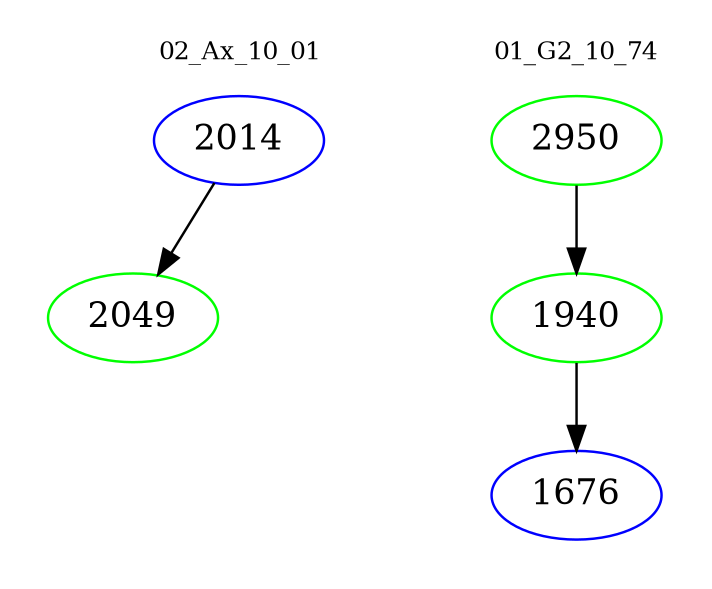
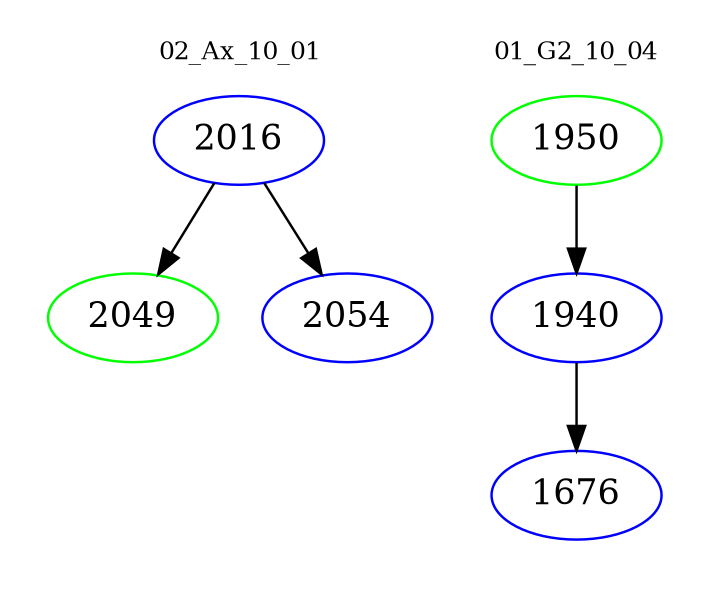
cluster "01_G2_10_74": label "01_G2_10_74" -> "01_G2_10_04"
node "2014": label "2014" -> "2016"
node "2950": label "2950" -> "1950"
node "2054": added
node "1940": color green -> blue
